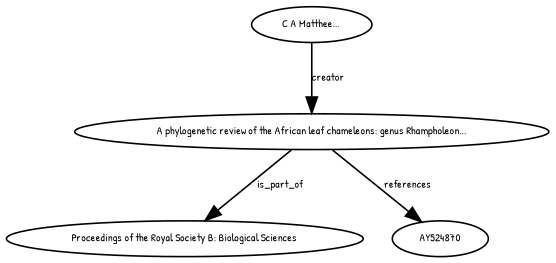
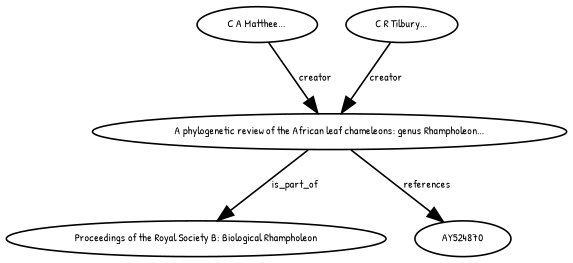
node "C R Tilbury...": added
node "Proceedings of the Royal Society B: Biological Sciences": label "Proceedings of the Royal Society B: Biological Sciences" -> "Proceedings of the Royal Society B: Biological Rhampholeon"
